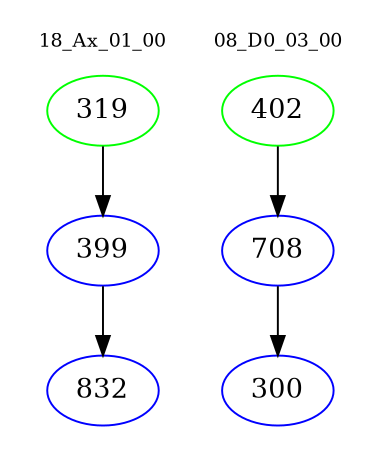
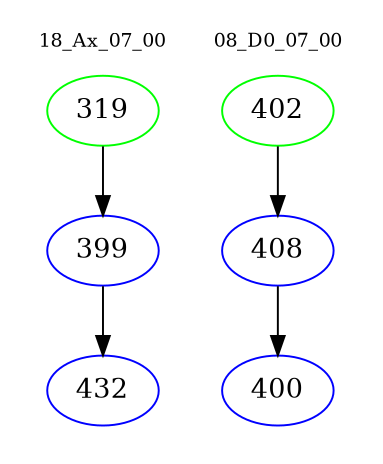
cluster "18_Ax_01_00": label "18_Ax_01_00" -> "18_Ax_07_00"
cluster "08_D0_03_00": label "08_D0_03_00" -> "08_D0_07_00"
node "708": label "708" -> "408"
node "832": label "832" -> "432"
node "300": label "300" -> "400"
